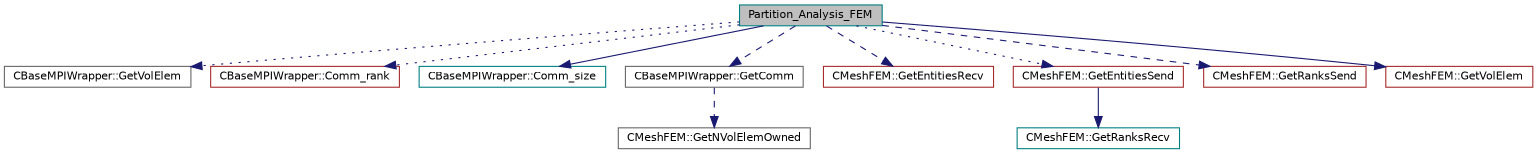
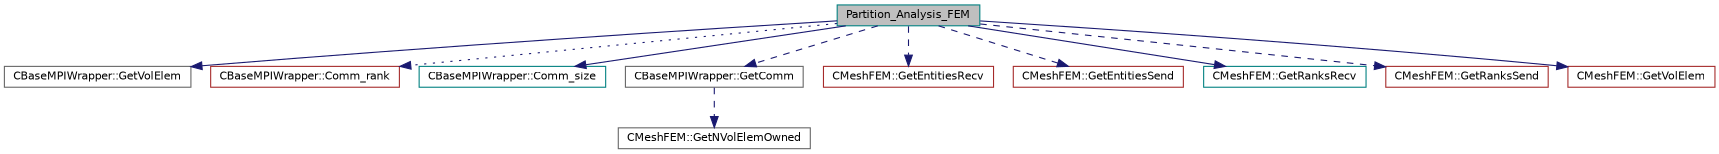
edge "Partition_Analysis_FEM" -> "CBaseMPIWrapper::GetVolElem": style dotted -> solid
edge "Partition_Analysis_FEM" -> "CMeshFEM::GetEntitiesSend": style dotted -> dashed
edge "CMeshFEM::GetEntitiesSend" -> "CMeshFEM::GetRanksRecv": now "Partition_Analysis_FEM" -> "CMeshFEM::GetRanksRecv"
